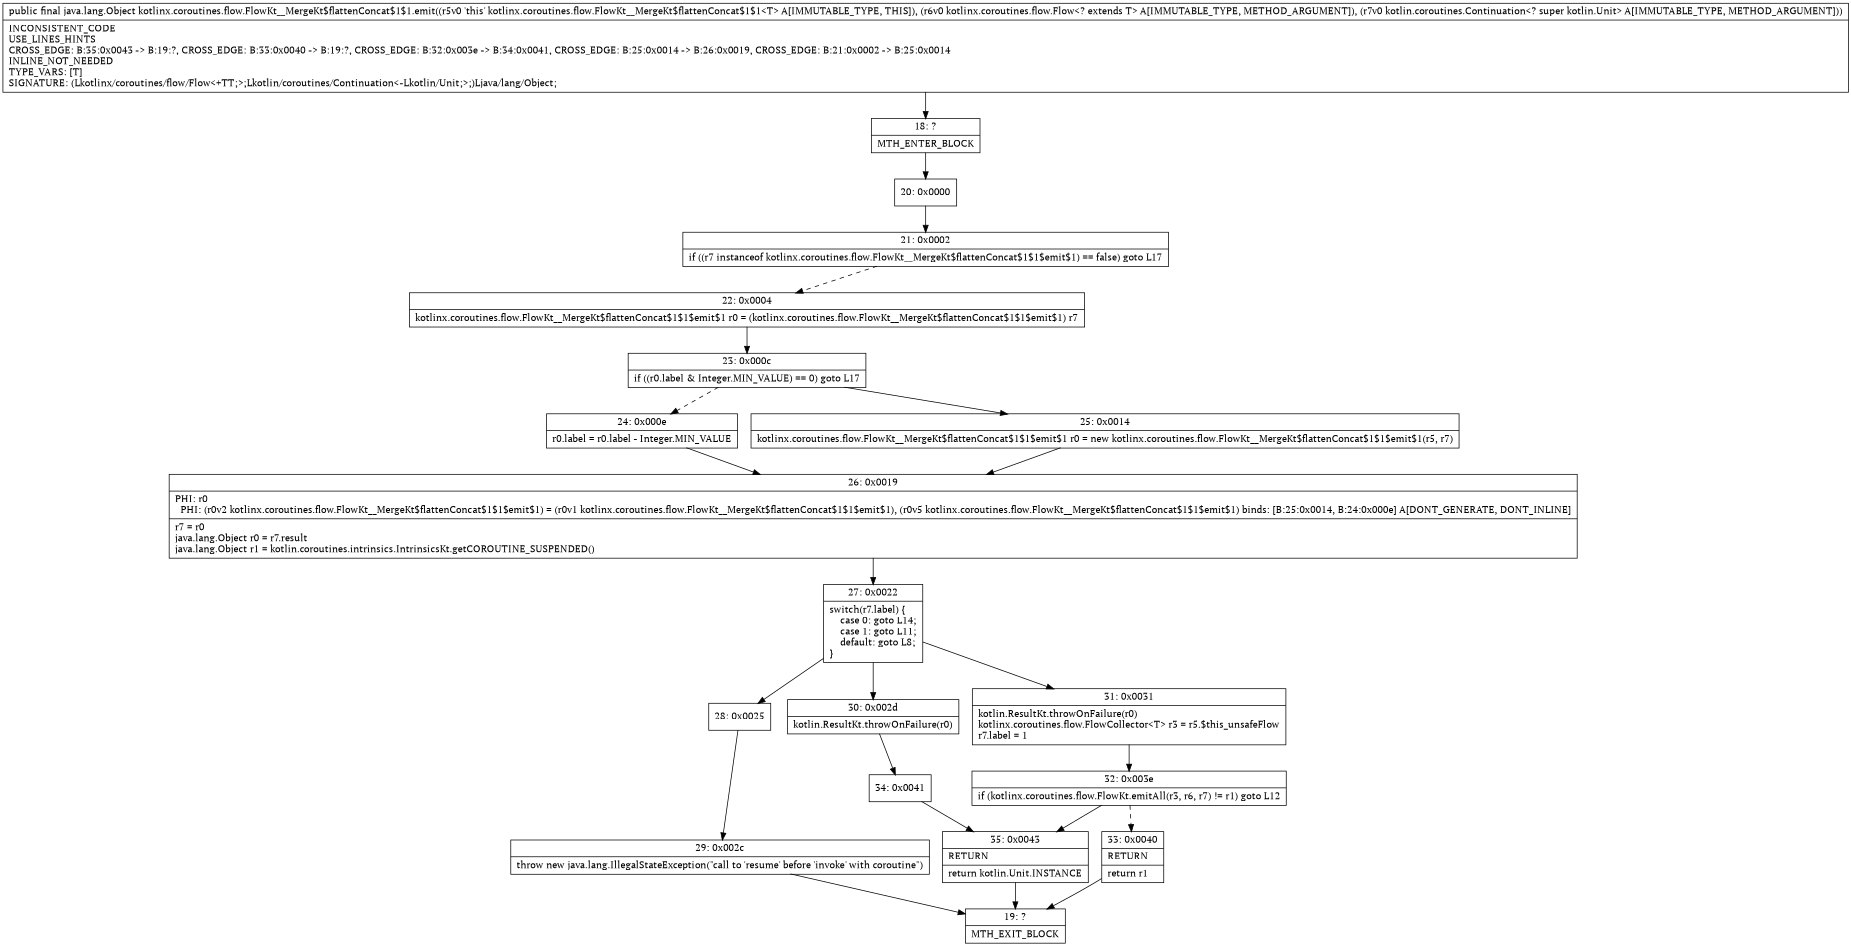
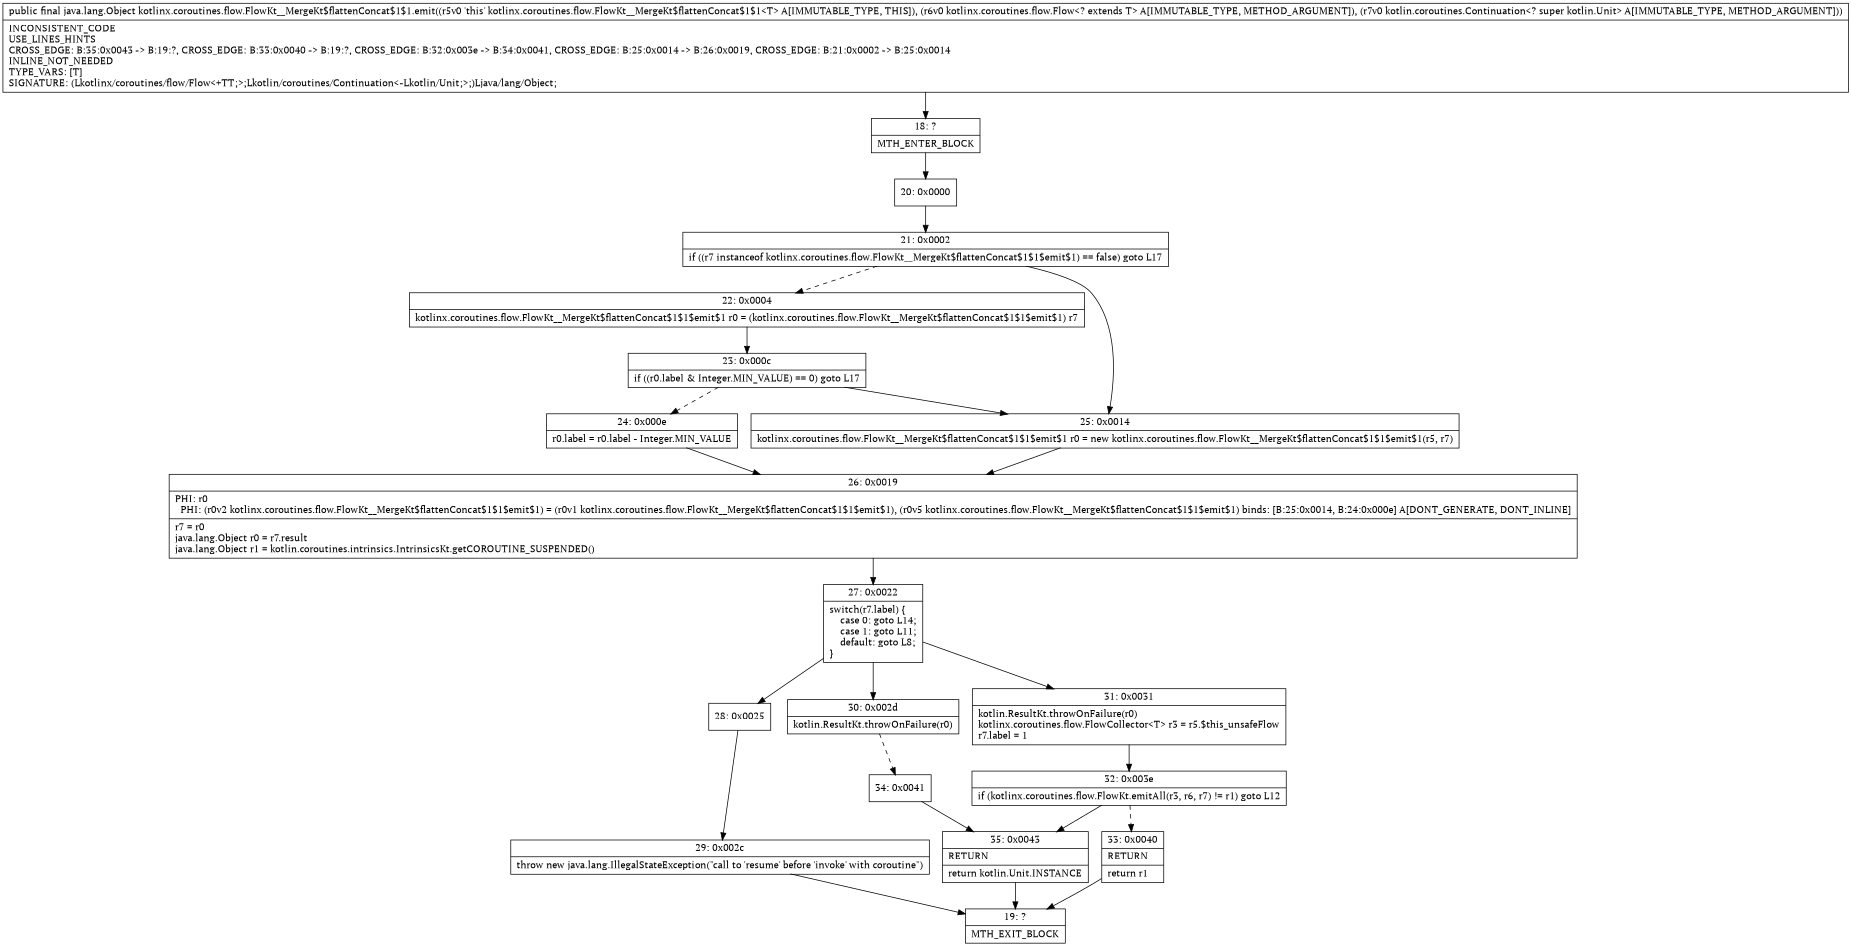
edge "21: 0x0002" -> "25: 0x0014": added
edge "30: 0x002d" -> "34: 0x0041": style solid -> dashed
